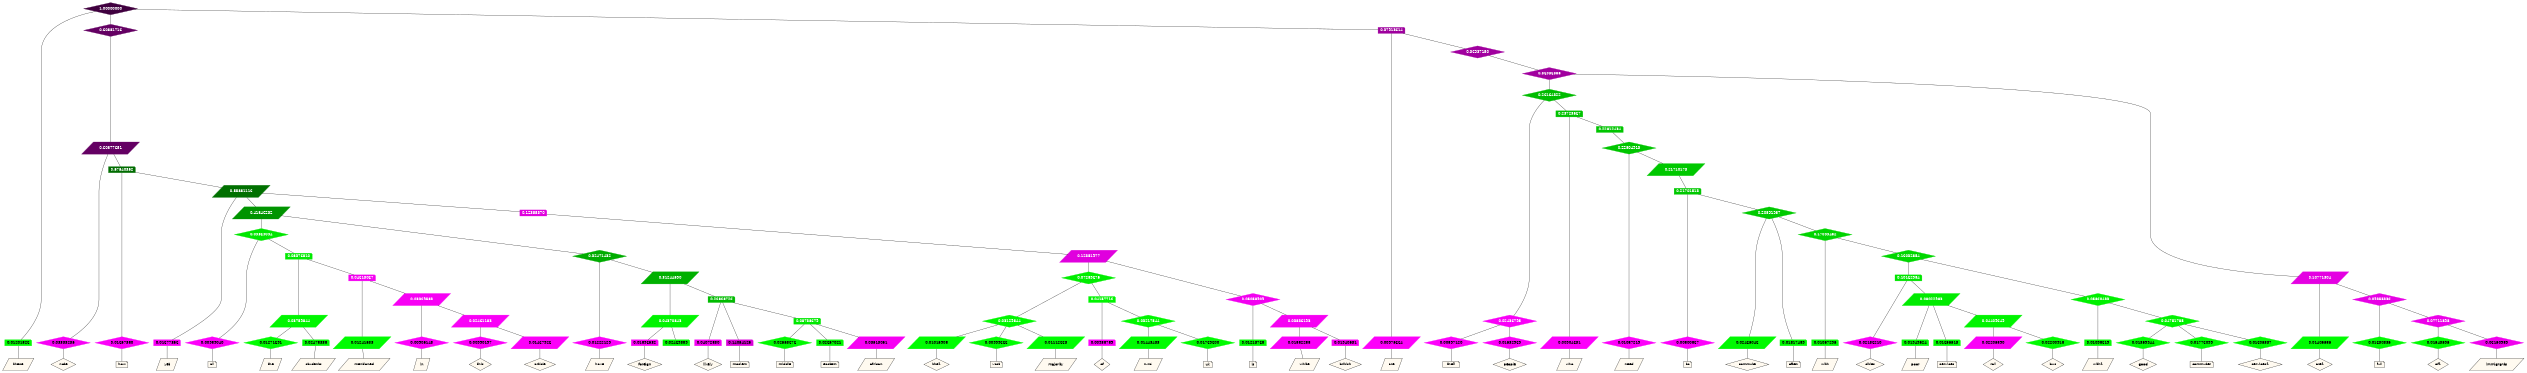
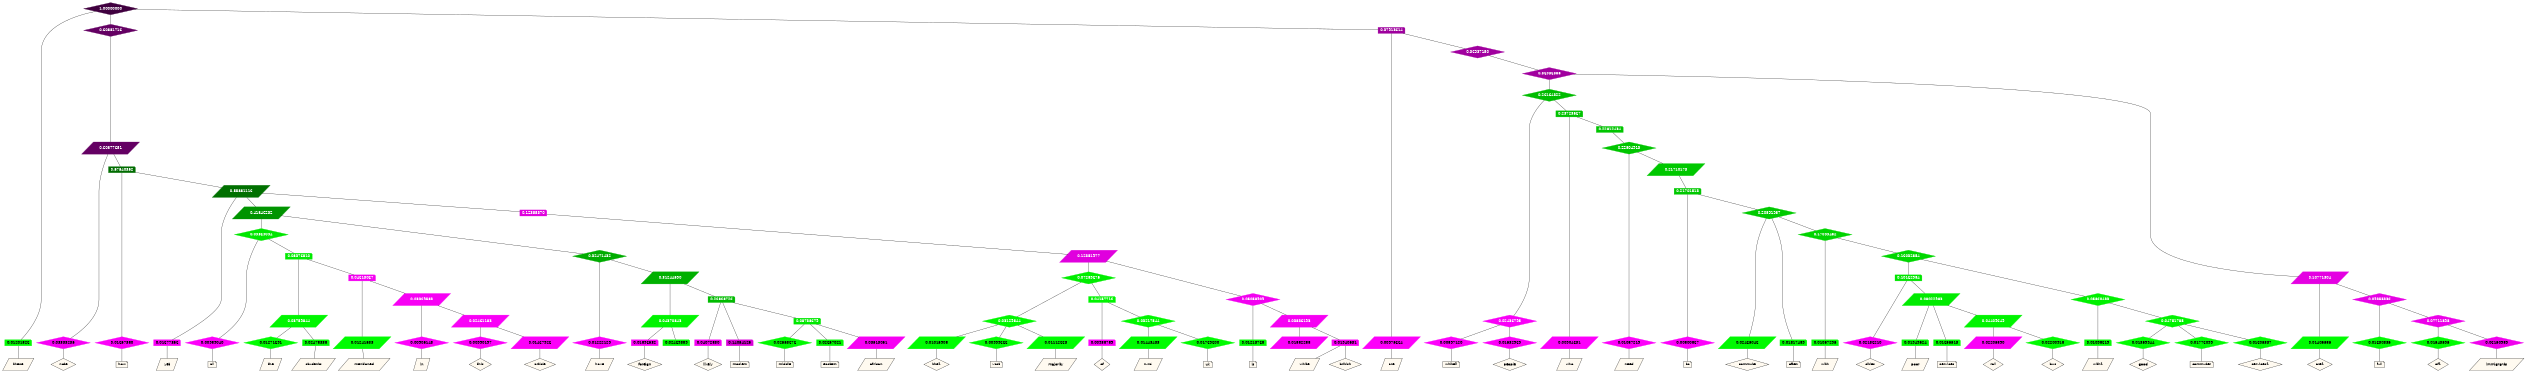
edge "0.01882288" -- "white": now "0.01940531" -- "white"
node "the2": label "the2" -> "white2"
